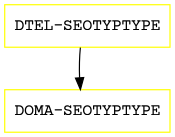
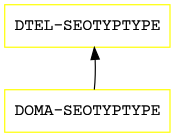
edge "DTEL-SEOTYPTYPE" -> "DOMA-SEOTYPTYPE": reversed
